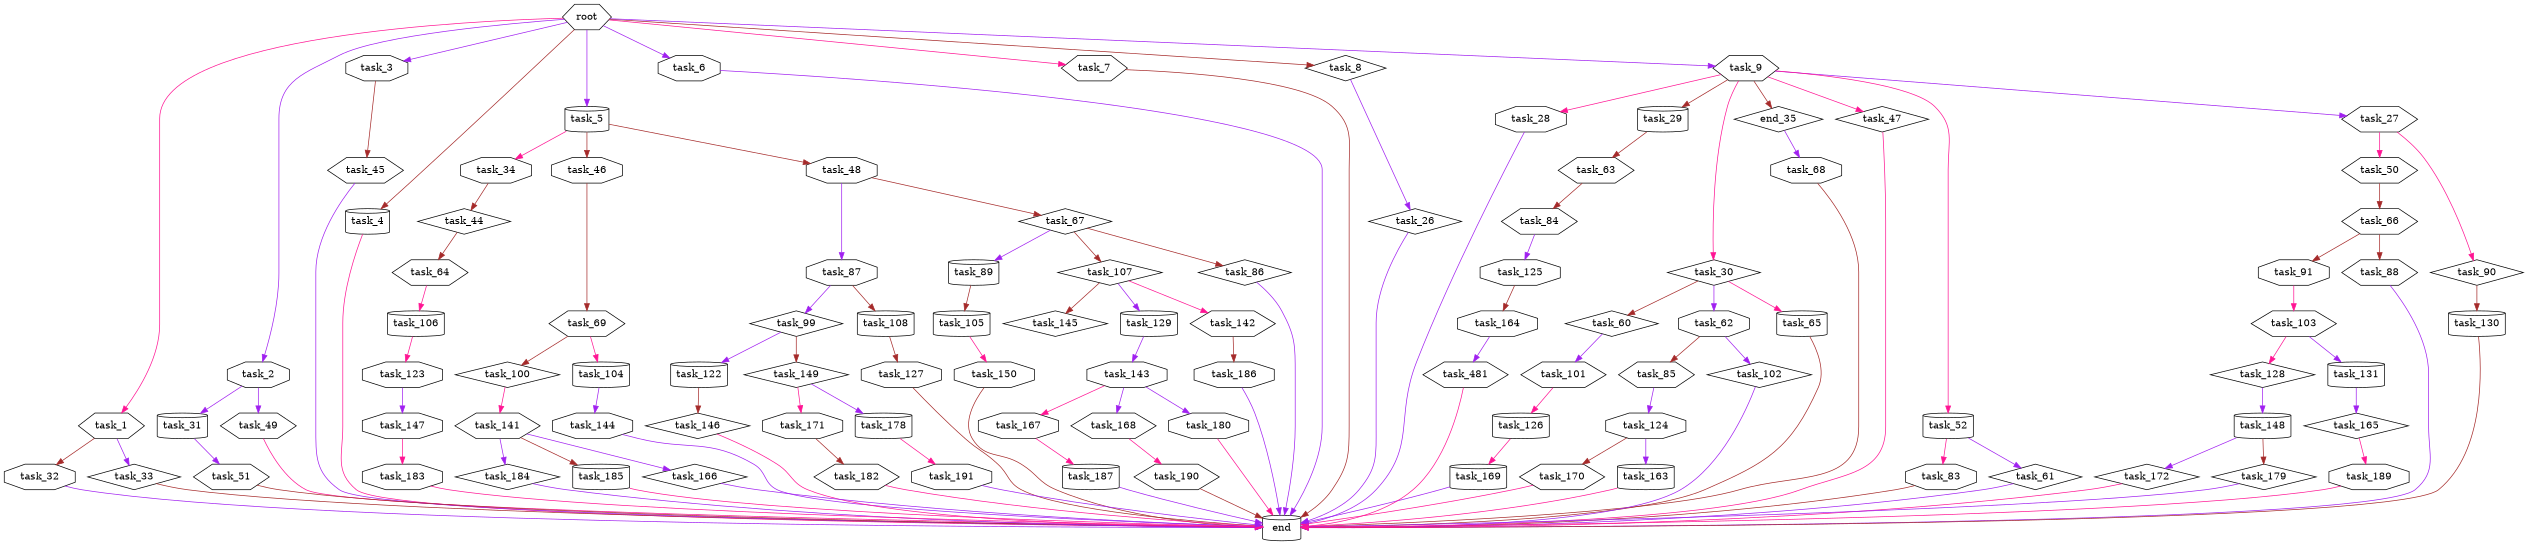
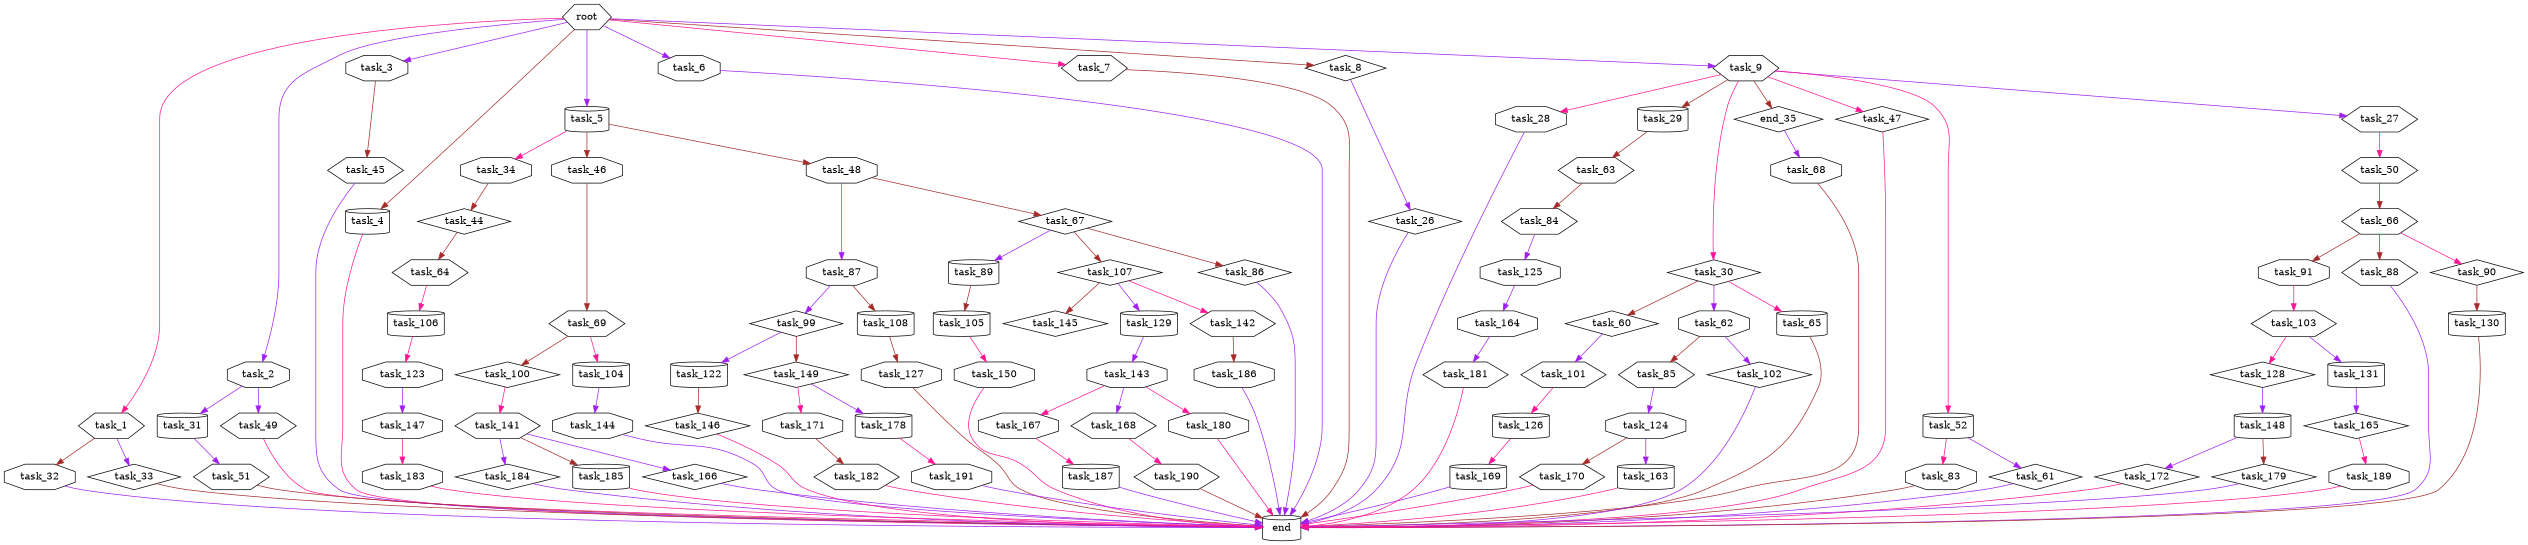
edge "task_27" -> "task_90": now "task_66" -> "task_90"
edge "task_125" -> "task_164": color brown -> purple
node "task_481": label "task_481" -> "task_181"
edge "task_143" -> "task_180": color purple -> deeppink
edge "task_150" -> "end": color brown -> deeppink
